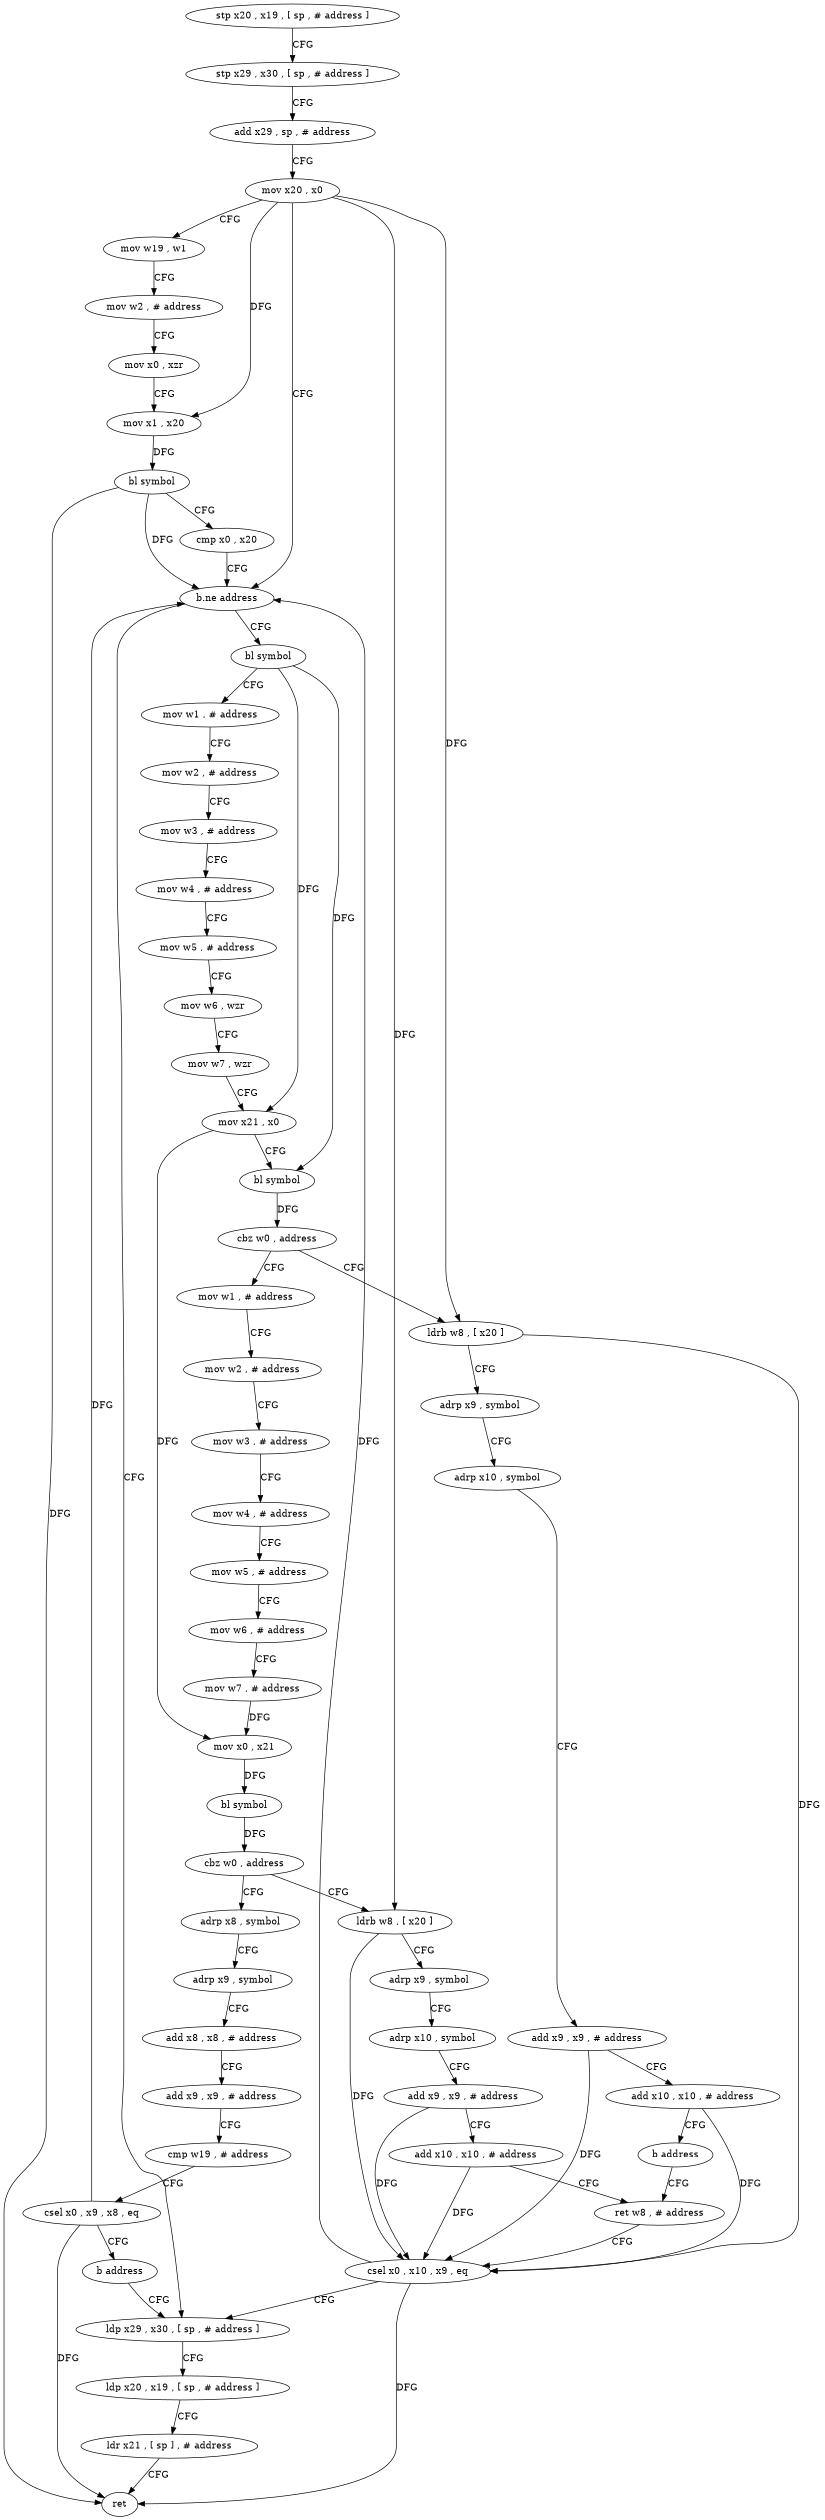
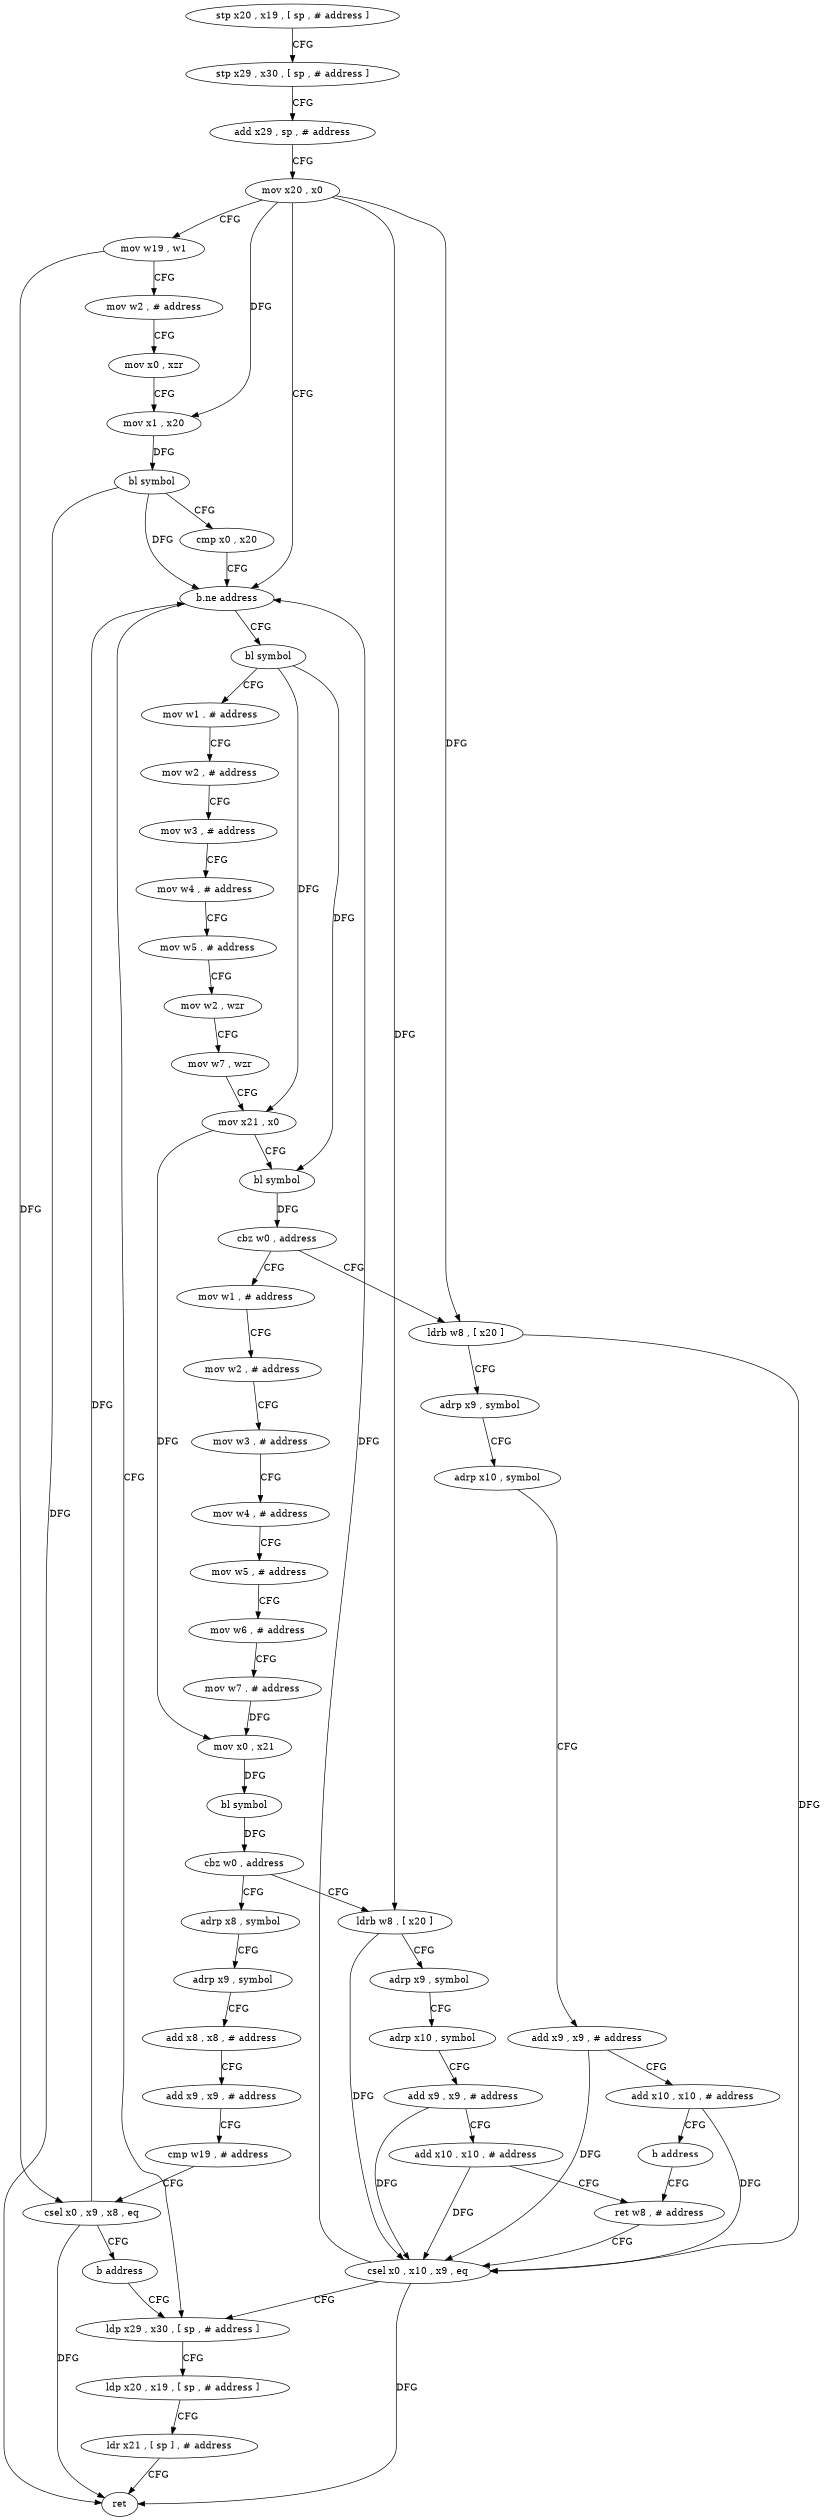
node "mov w6 , wzr": label "mov w6 , wzr" -> "mov w2 , wzr"
edge "mov w19 , w1" -> "csel x0 , x9 , x8 , eq": added, label "DFG"
